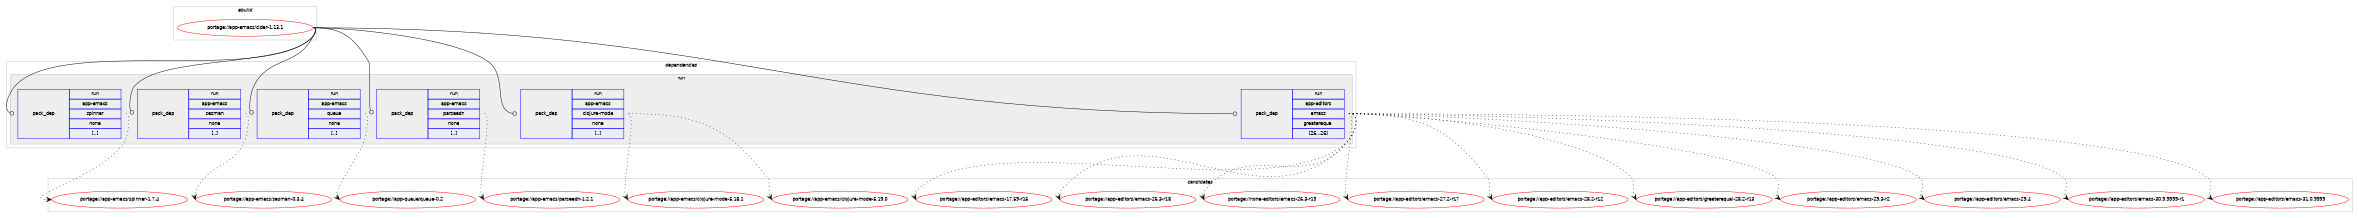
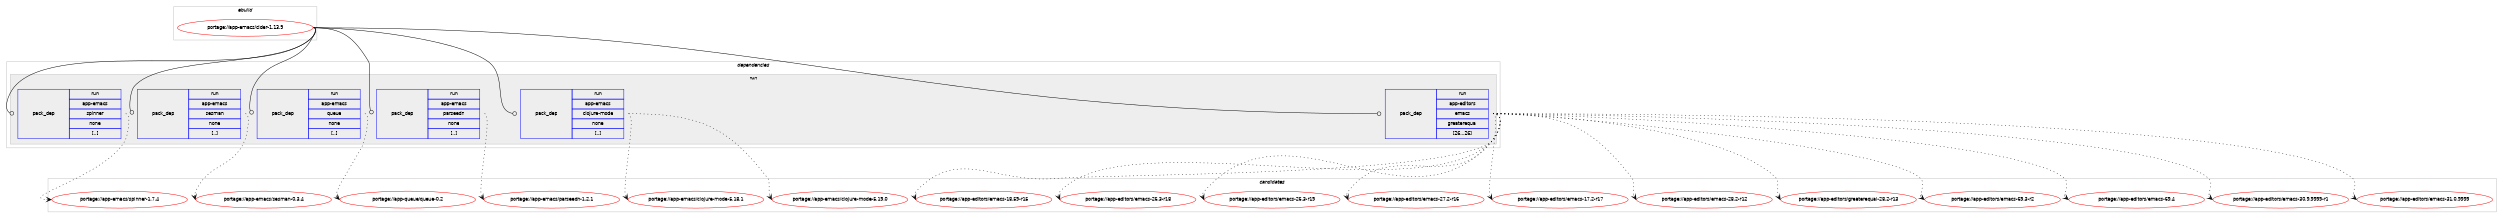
node "portage://app-emacs/cider-1.13.1": label "portage://app-emacs/cider-1.13.1" -> "portage://app-emacs/cider-1.13.9"
node "portage://app-editors/emacs-17.59-r15": label "portage://app-editors/emacs-17.59-r15" -> "portage://app-editors/emacs-18.59-r15"
node "portage://none-editors/emacs-26.3-r19": label "portage://none-editors/emacs-26.3-r19" -> "portage://app-editors/emacs-26.3-r19"
node "portage://app-editors/emacs-27.2-r16": added
node "portage://app-editors/emacs-27.2-r17": label "portage://app-editors/emacs-27.2-r17" -> "portage://app-editors/emacs-17.2-r17"
node "portage://app-editors/emacs-29.3-r2": label "portage://app-editors/emacs-29.3-r2" -> "portage://app-editors/emacs-69.3-r2"
node "portage://app-editors/emacs-29.4": label "portage://app-editors/emacs-29.4" -> "portage://app-editors/emacs-69.4"
